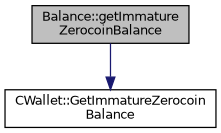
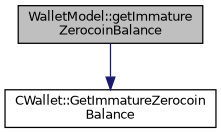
node "Balance::getImmature ZerocoinBalance": label "Balance::getImmature ZerocoinBalance" -> "WalletModel::getImmature ZerocoinBalance"
